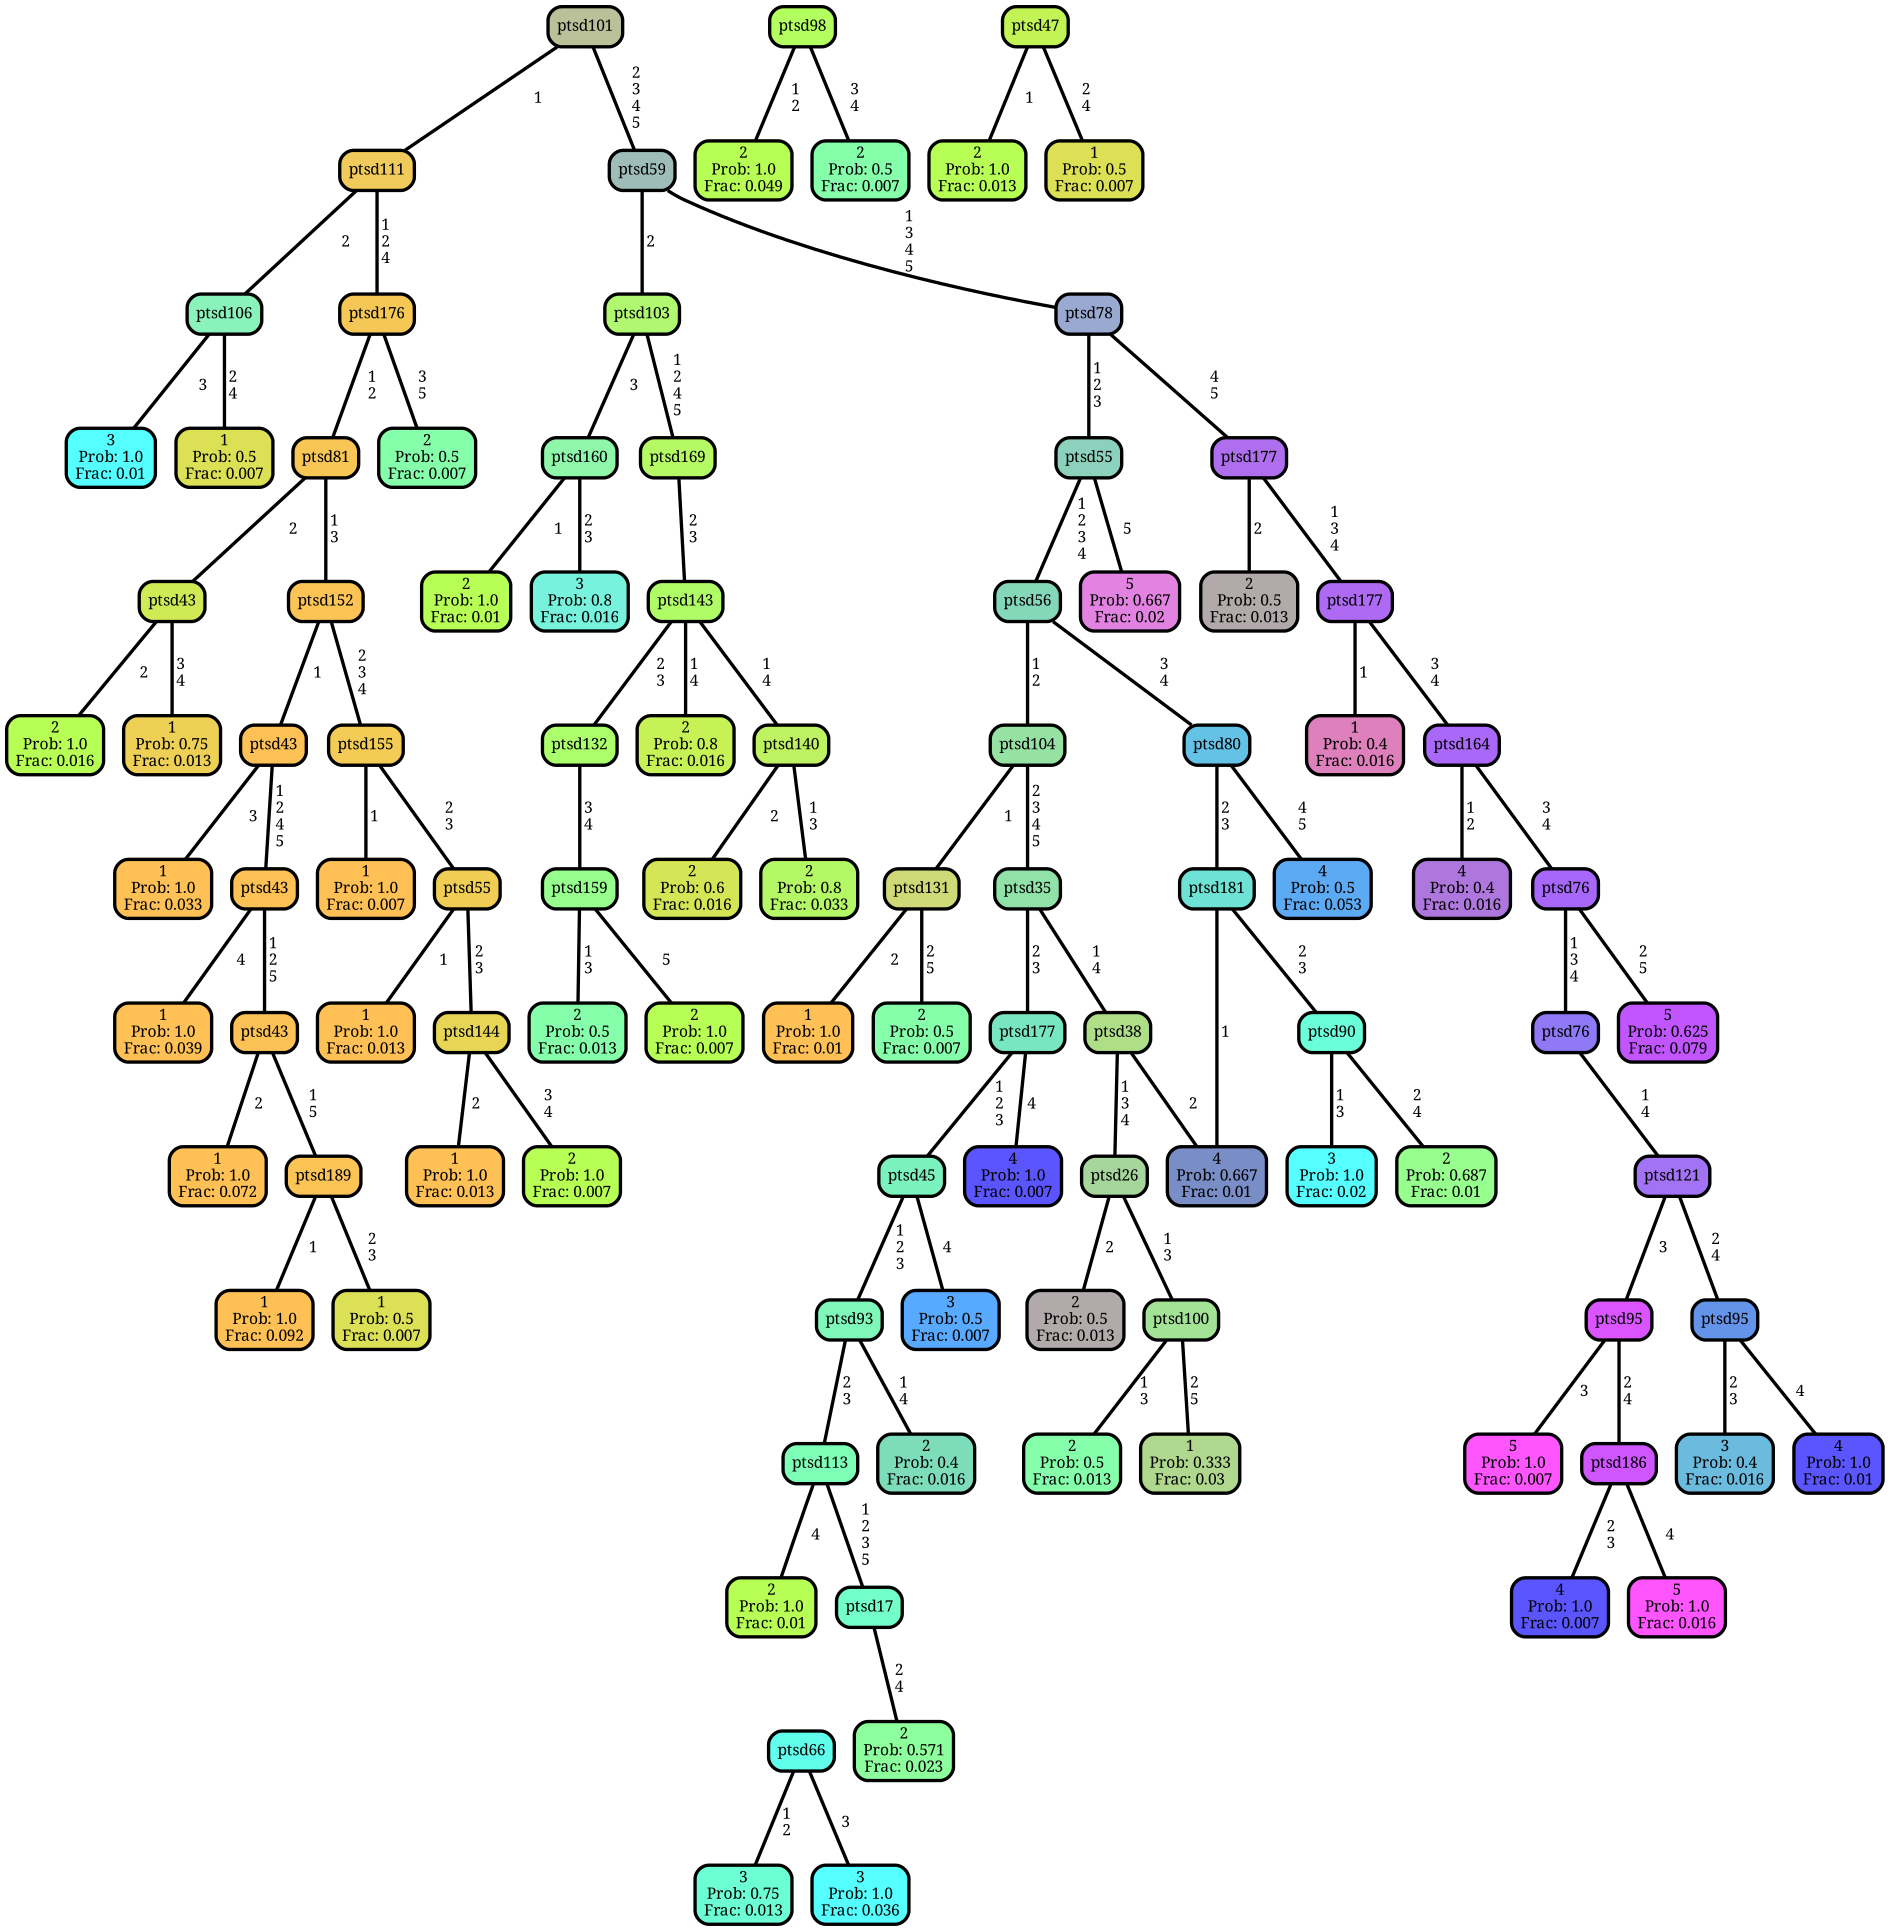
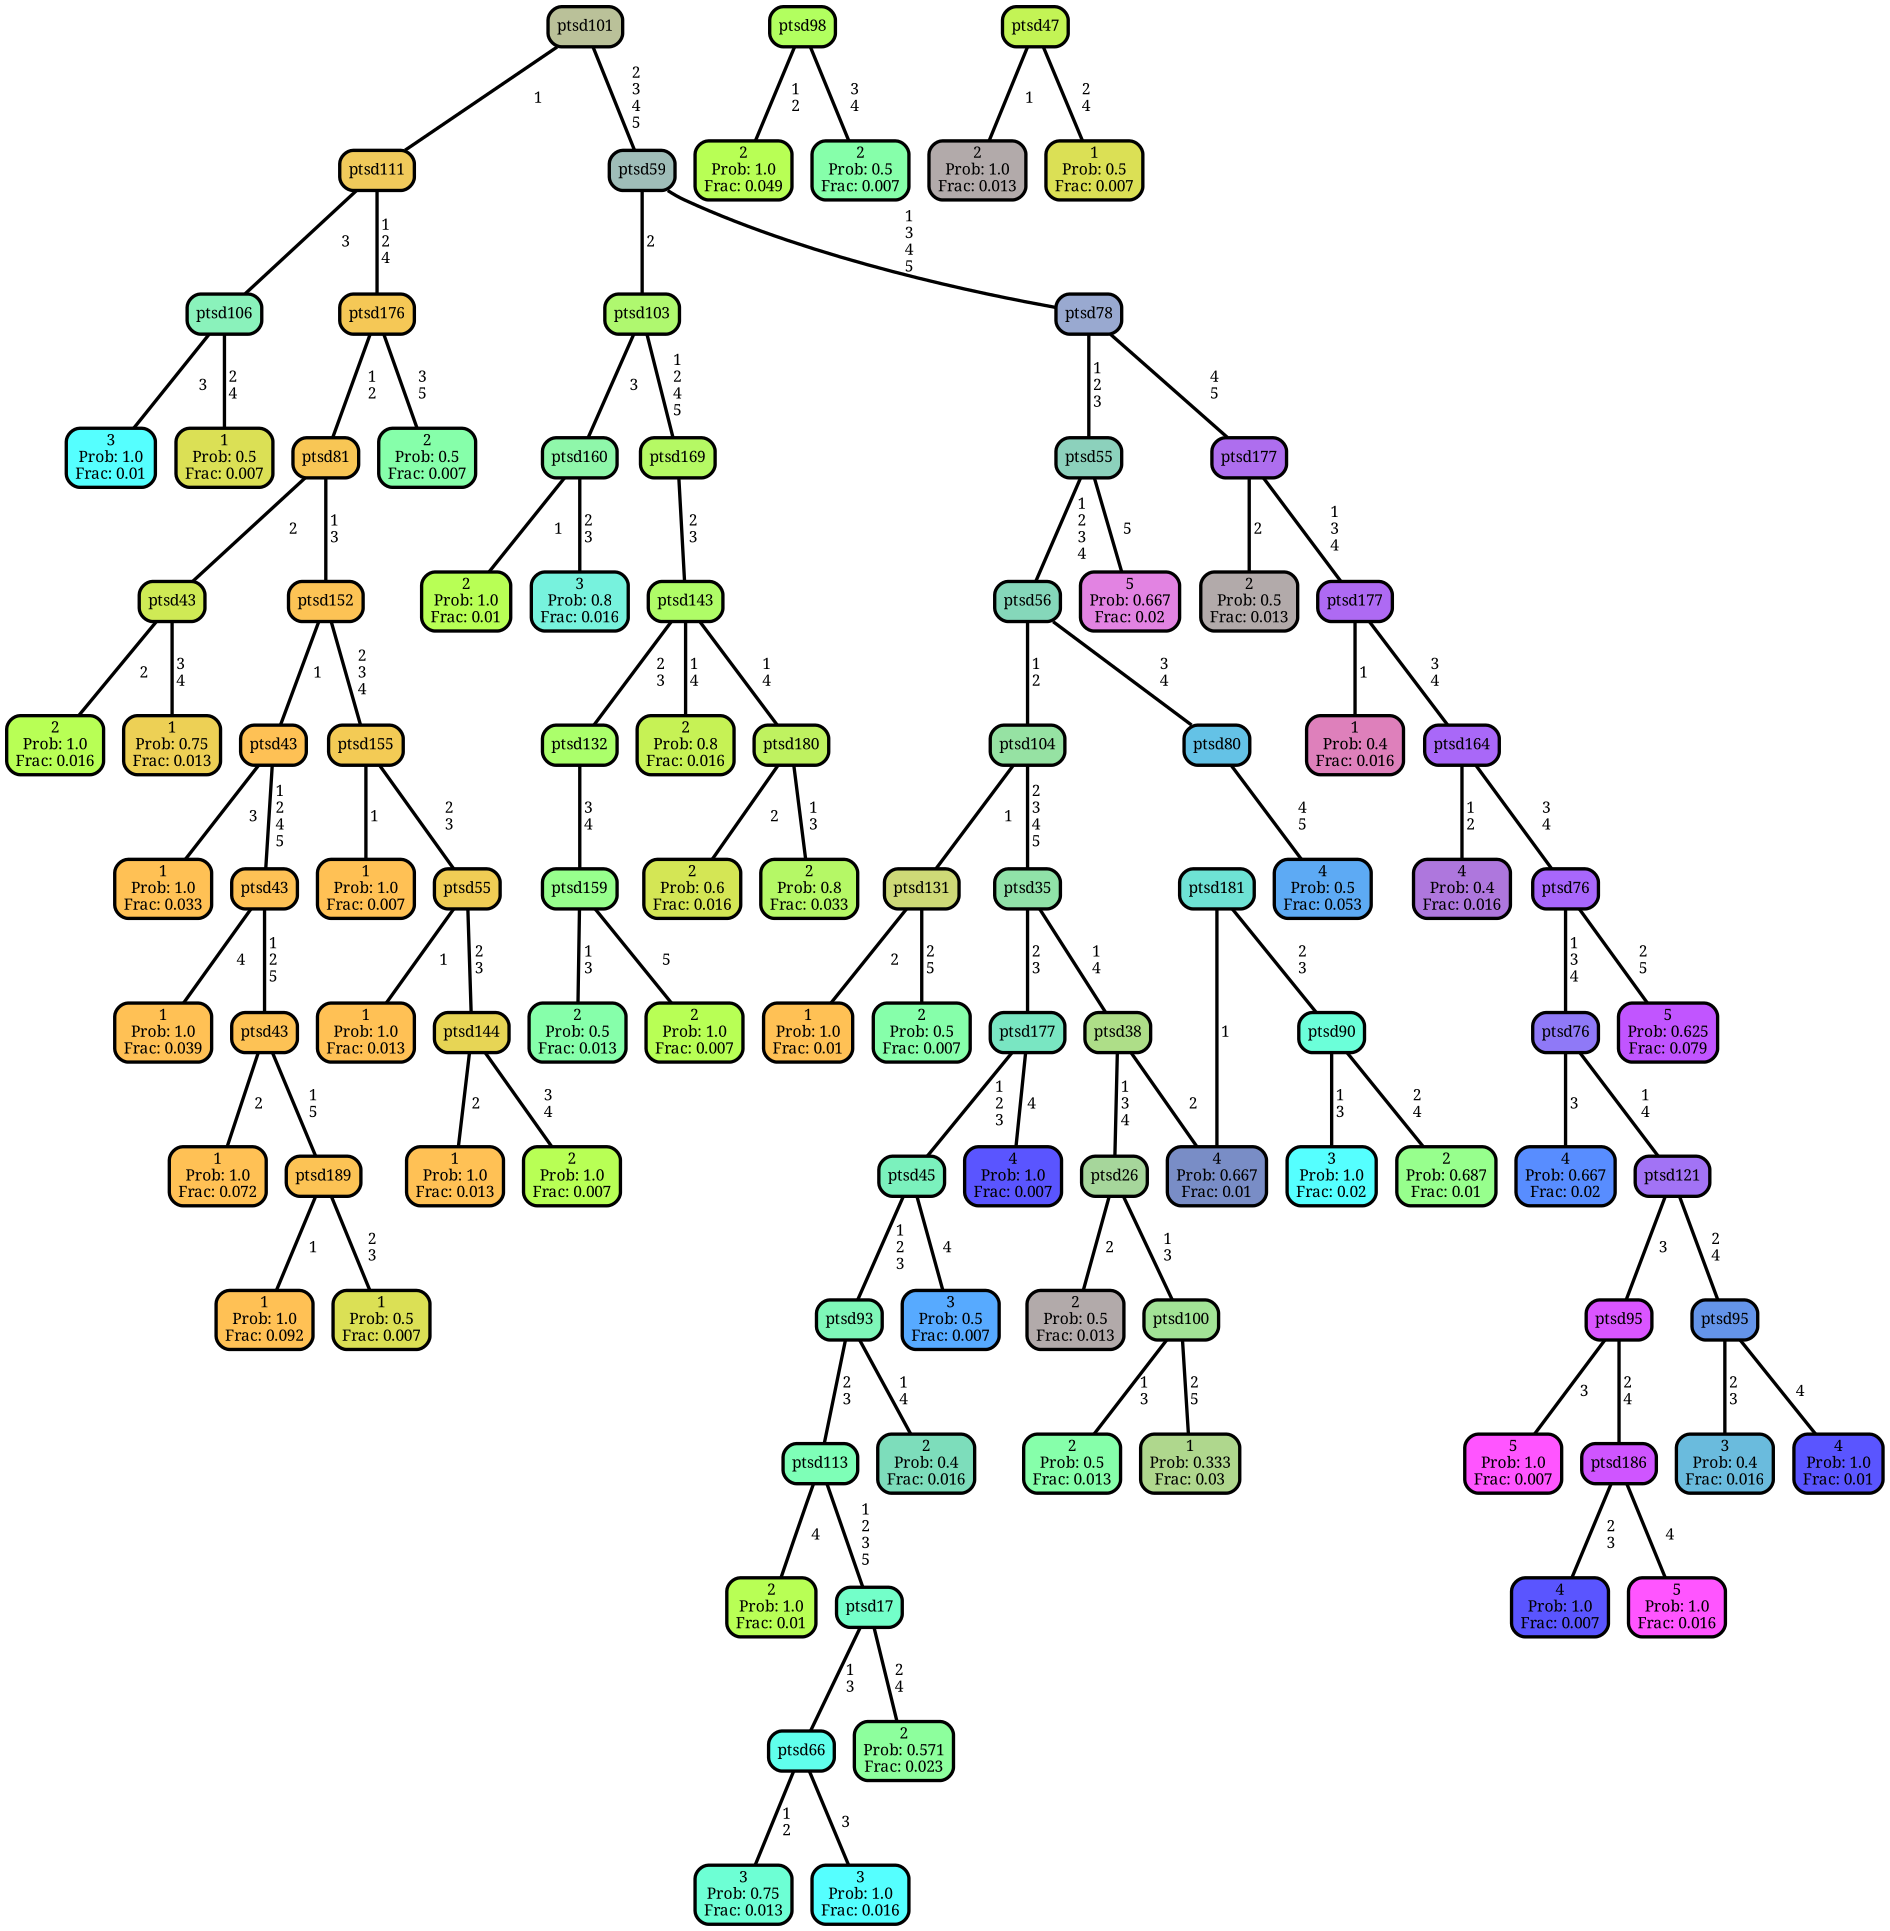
node "2 Prob: 1.0 Frac: 0.013": fillcolor #b8ff55 -> #b2aaaa
edge "ptsd111" -- "ptsd106": label " 2" -> " 3"
node "ptsd140": label "ptsd140" -> "ptsd180"
edge "ptsd80" -- "ptsd181": removed, label "2 3"
node "4 Prob: 0.667 Frac: 0.02": added
edge "ptsd17" -- "ptsd66": added, label "1 3"
node "3 Prob: 1.0 Frac: 0.036": label "3 Prob: 1.0 Frac: 0.036" -> "3 Prob: 1.0 Frac: 0.016"
